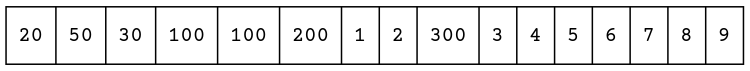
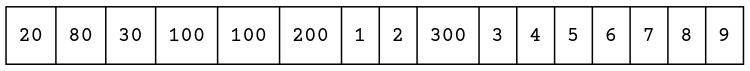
node "20": text "50" -> "80"
